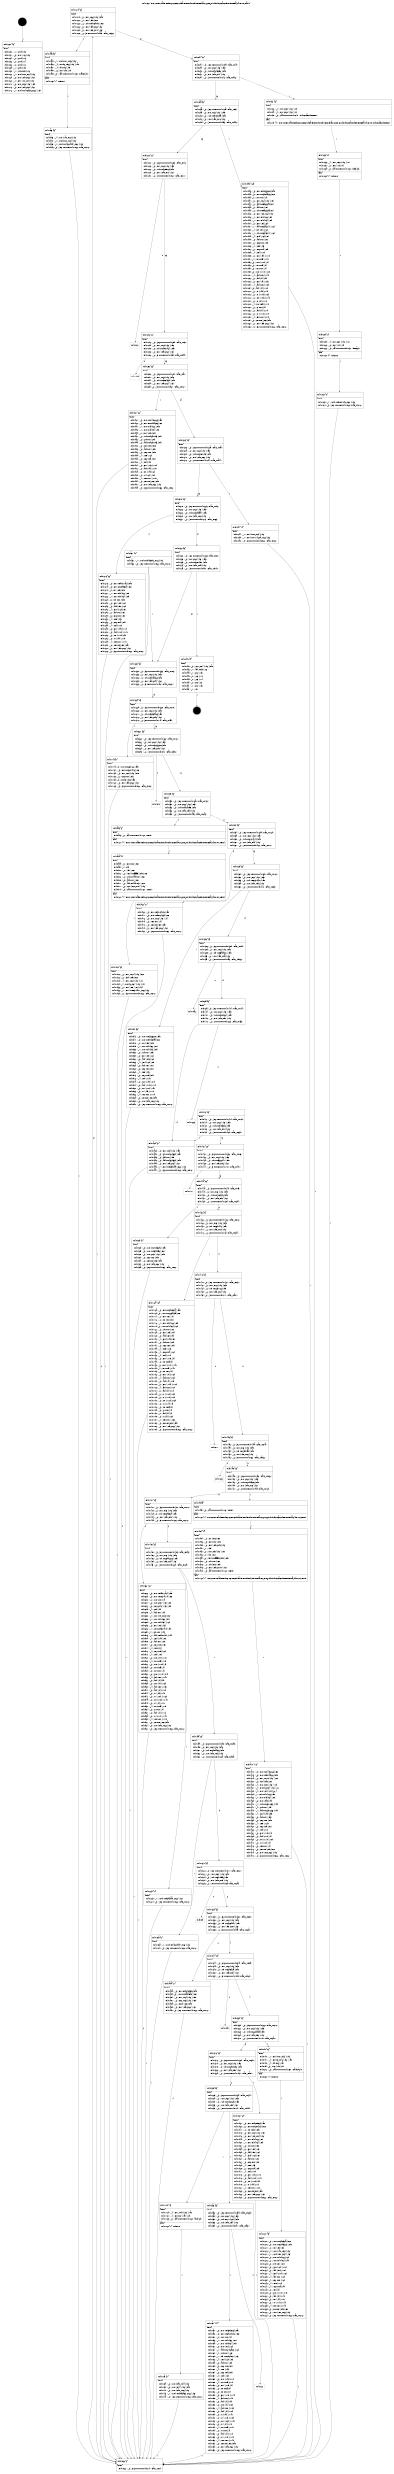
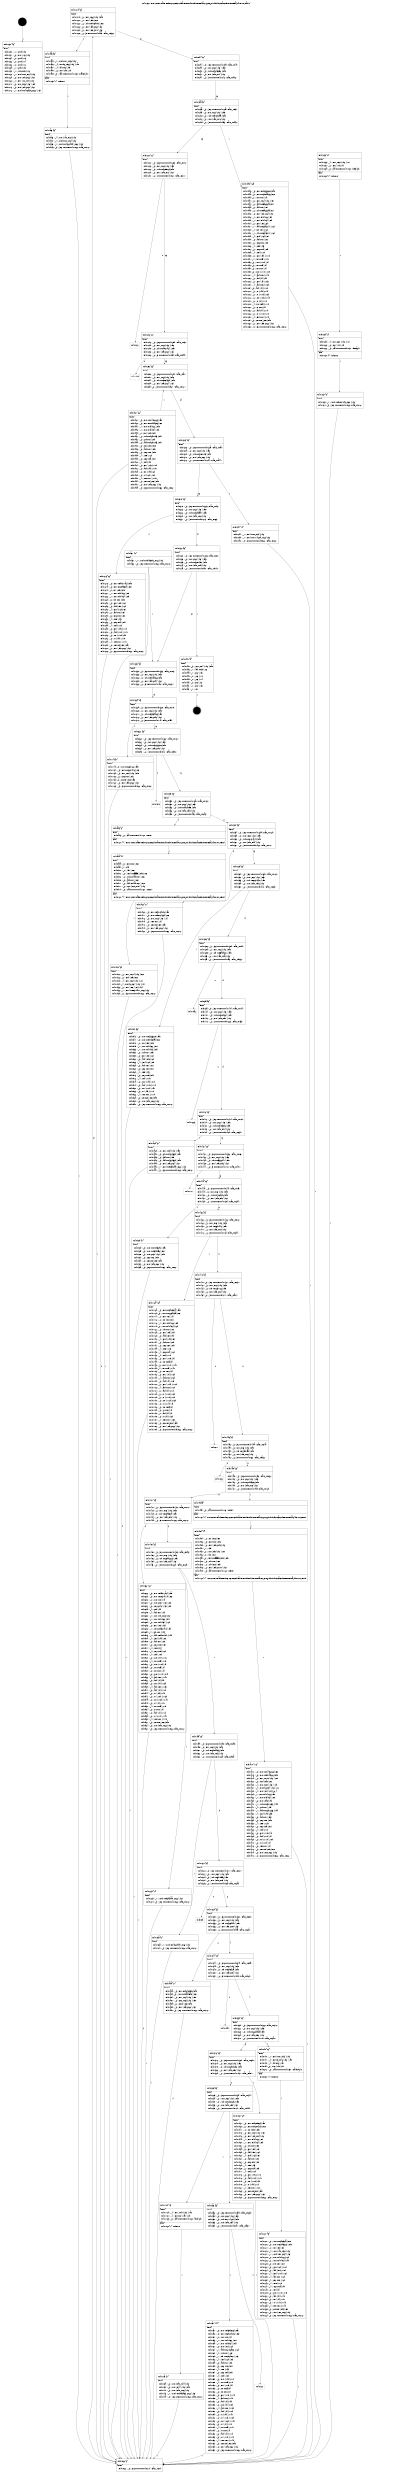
node "0x401c46 [13]": removed
edge "0x4012ec [25]" -> "0x401987 [88]": reversed
edge "0x4013ff [25]" -> "0x401a8d [31]": now "0x4013ff [25]" -> "0x401418 [25]"
